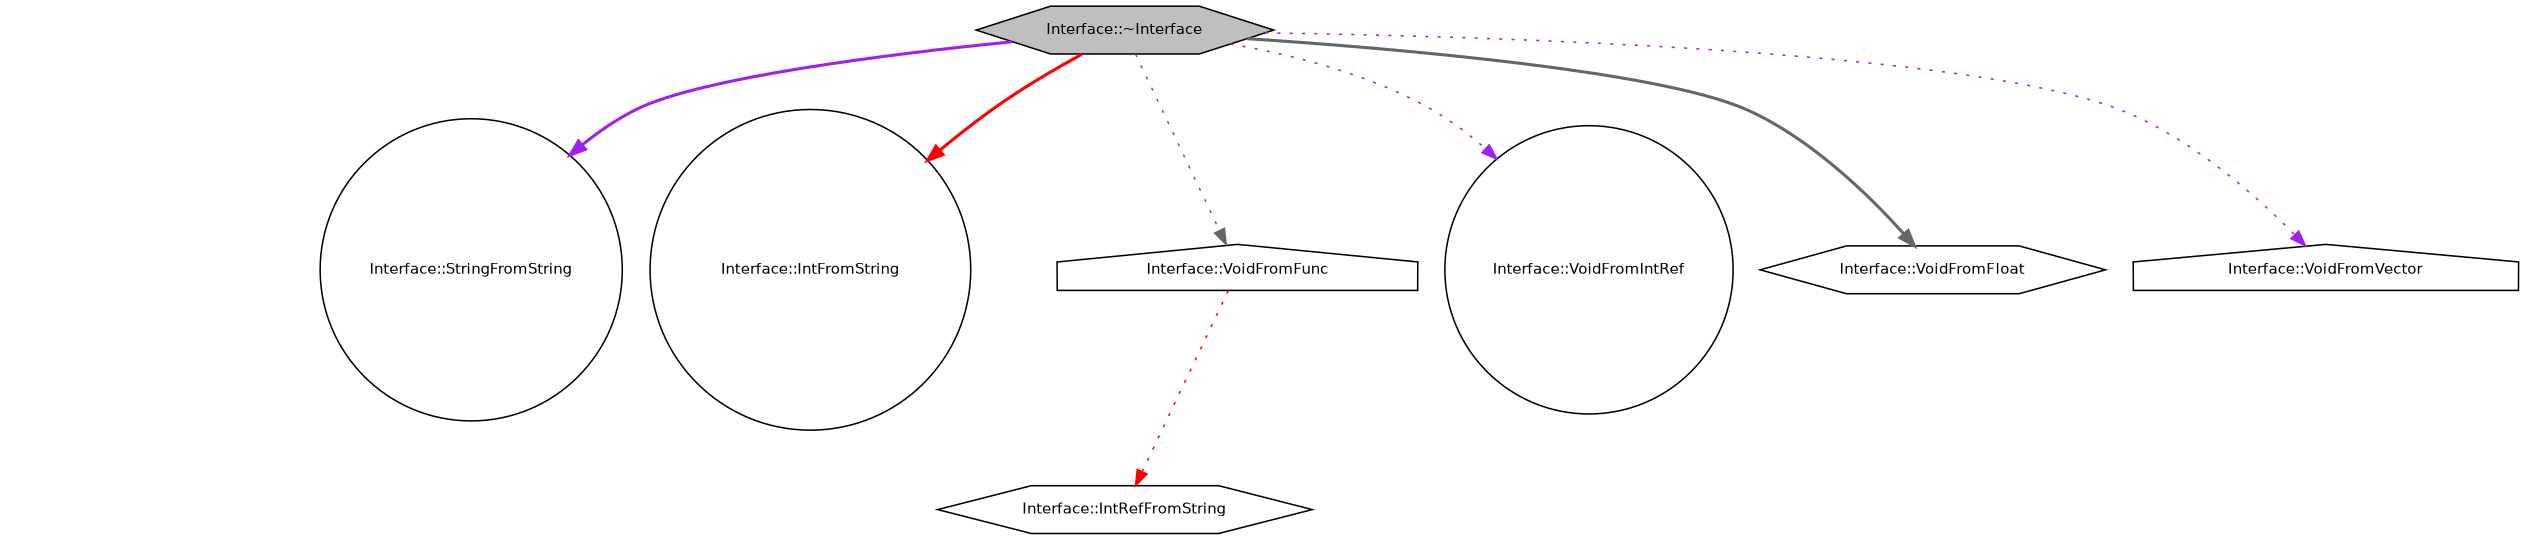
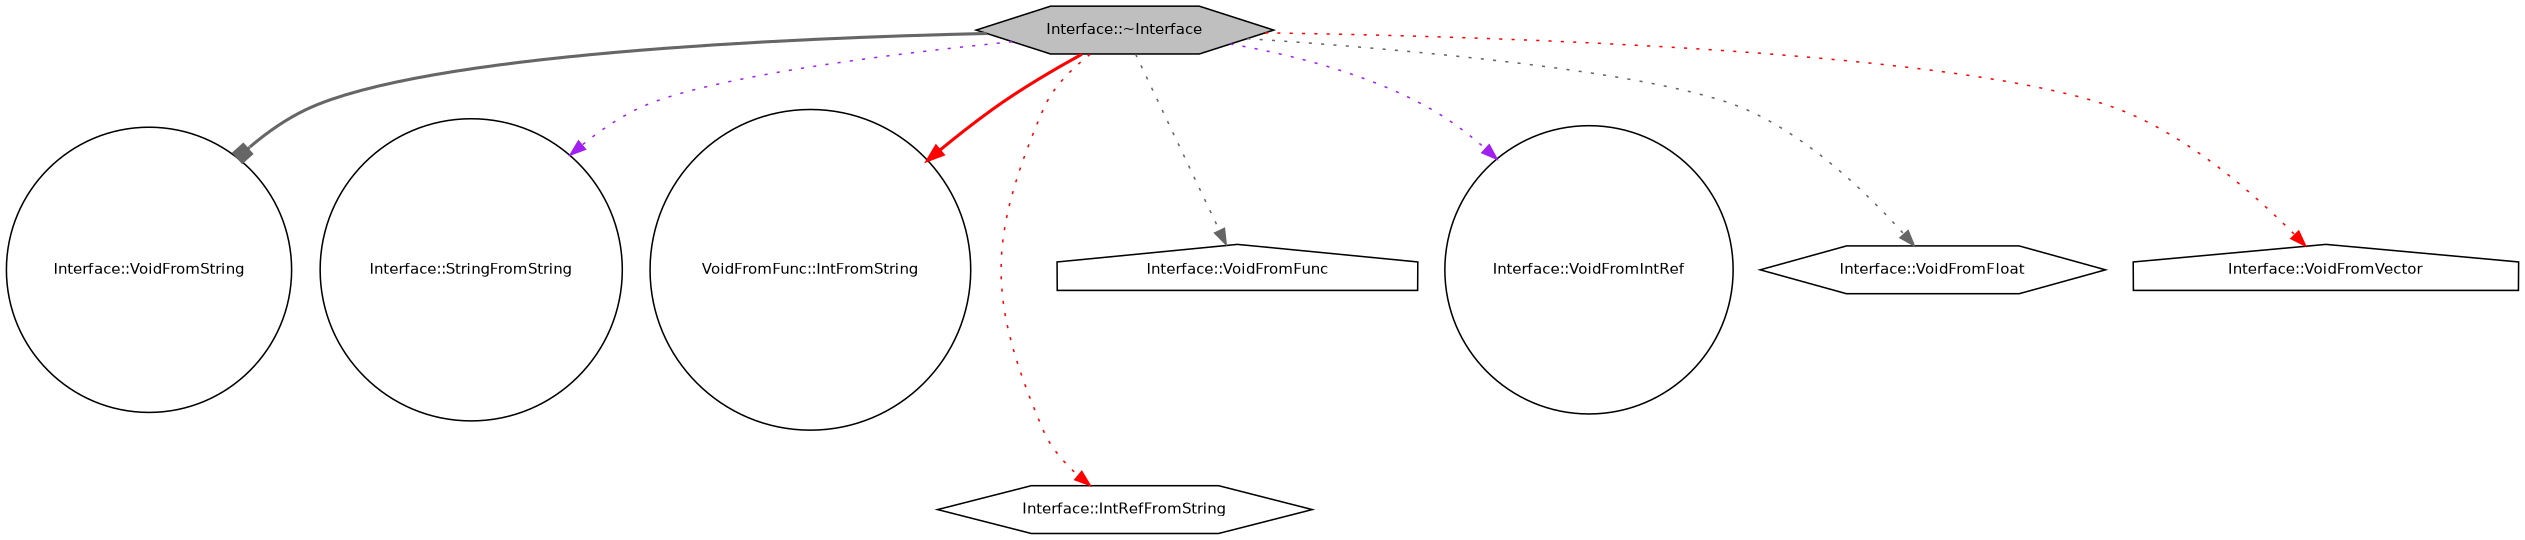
edge "Interface::~Interface" -> "Interface::VoidFromVector": color purple -> red
edge "Interface::~Interface" -> "Interface::StringFromString": style bold -> dotted
edge "Interface::~Interface" -> "Interface::VoidFromFloat": style bold -> dotted
node "Interface::VoidFromString": added
node "Interface::IntFromString": label "Interface::IntFromString" -> "VoidFromFunc::IntFromString"
edge "Interface::VoidFromFunc" -> "Interface::IntRefFromString": now "Interface::~Interface" -> "Interface::IntRefFromString"
